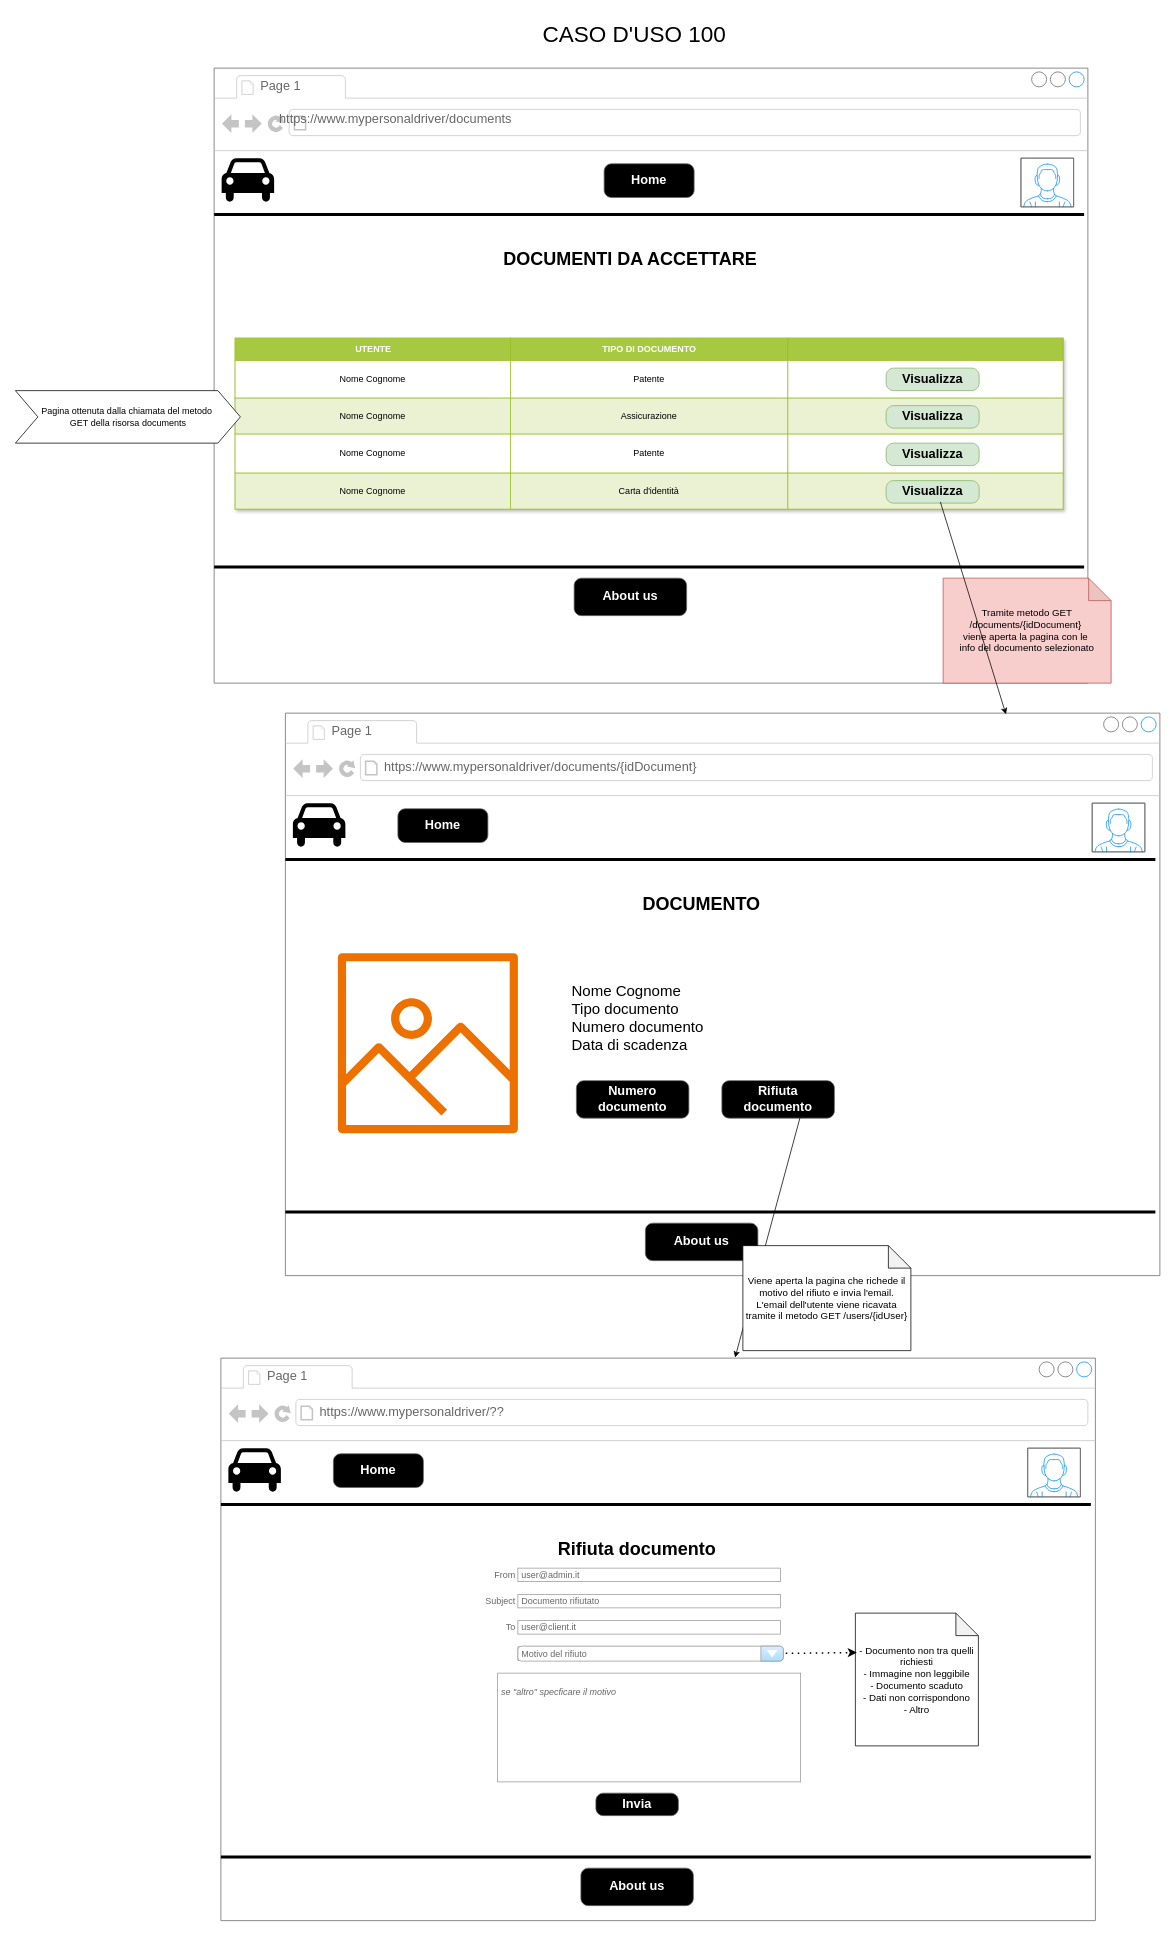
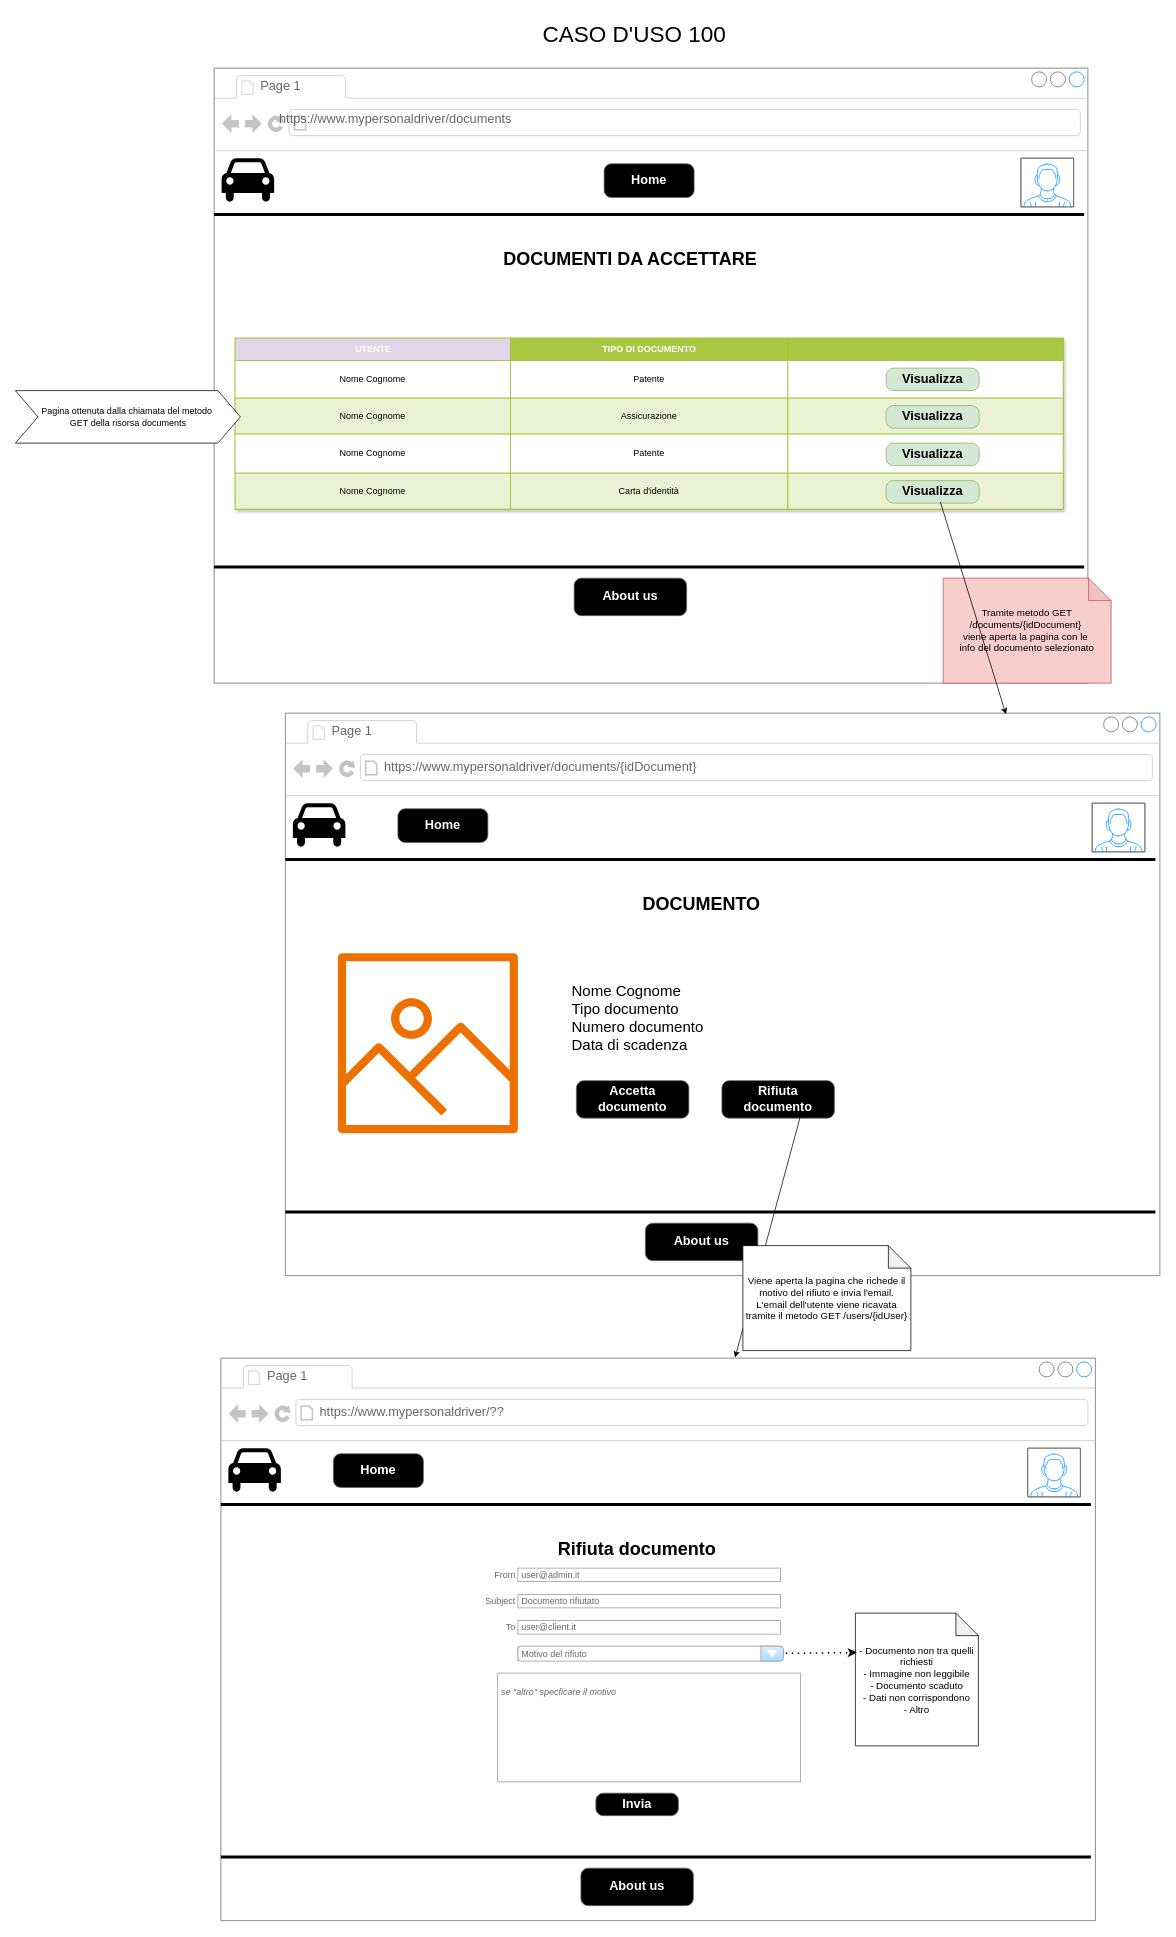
node "UTENTE": fillcolor #a7c942 -> #e1d5e7
node "Numero documento": label "Numero documento" -> "Accetta documento"
